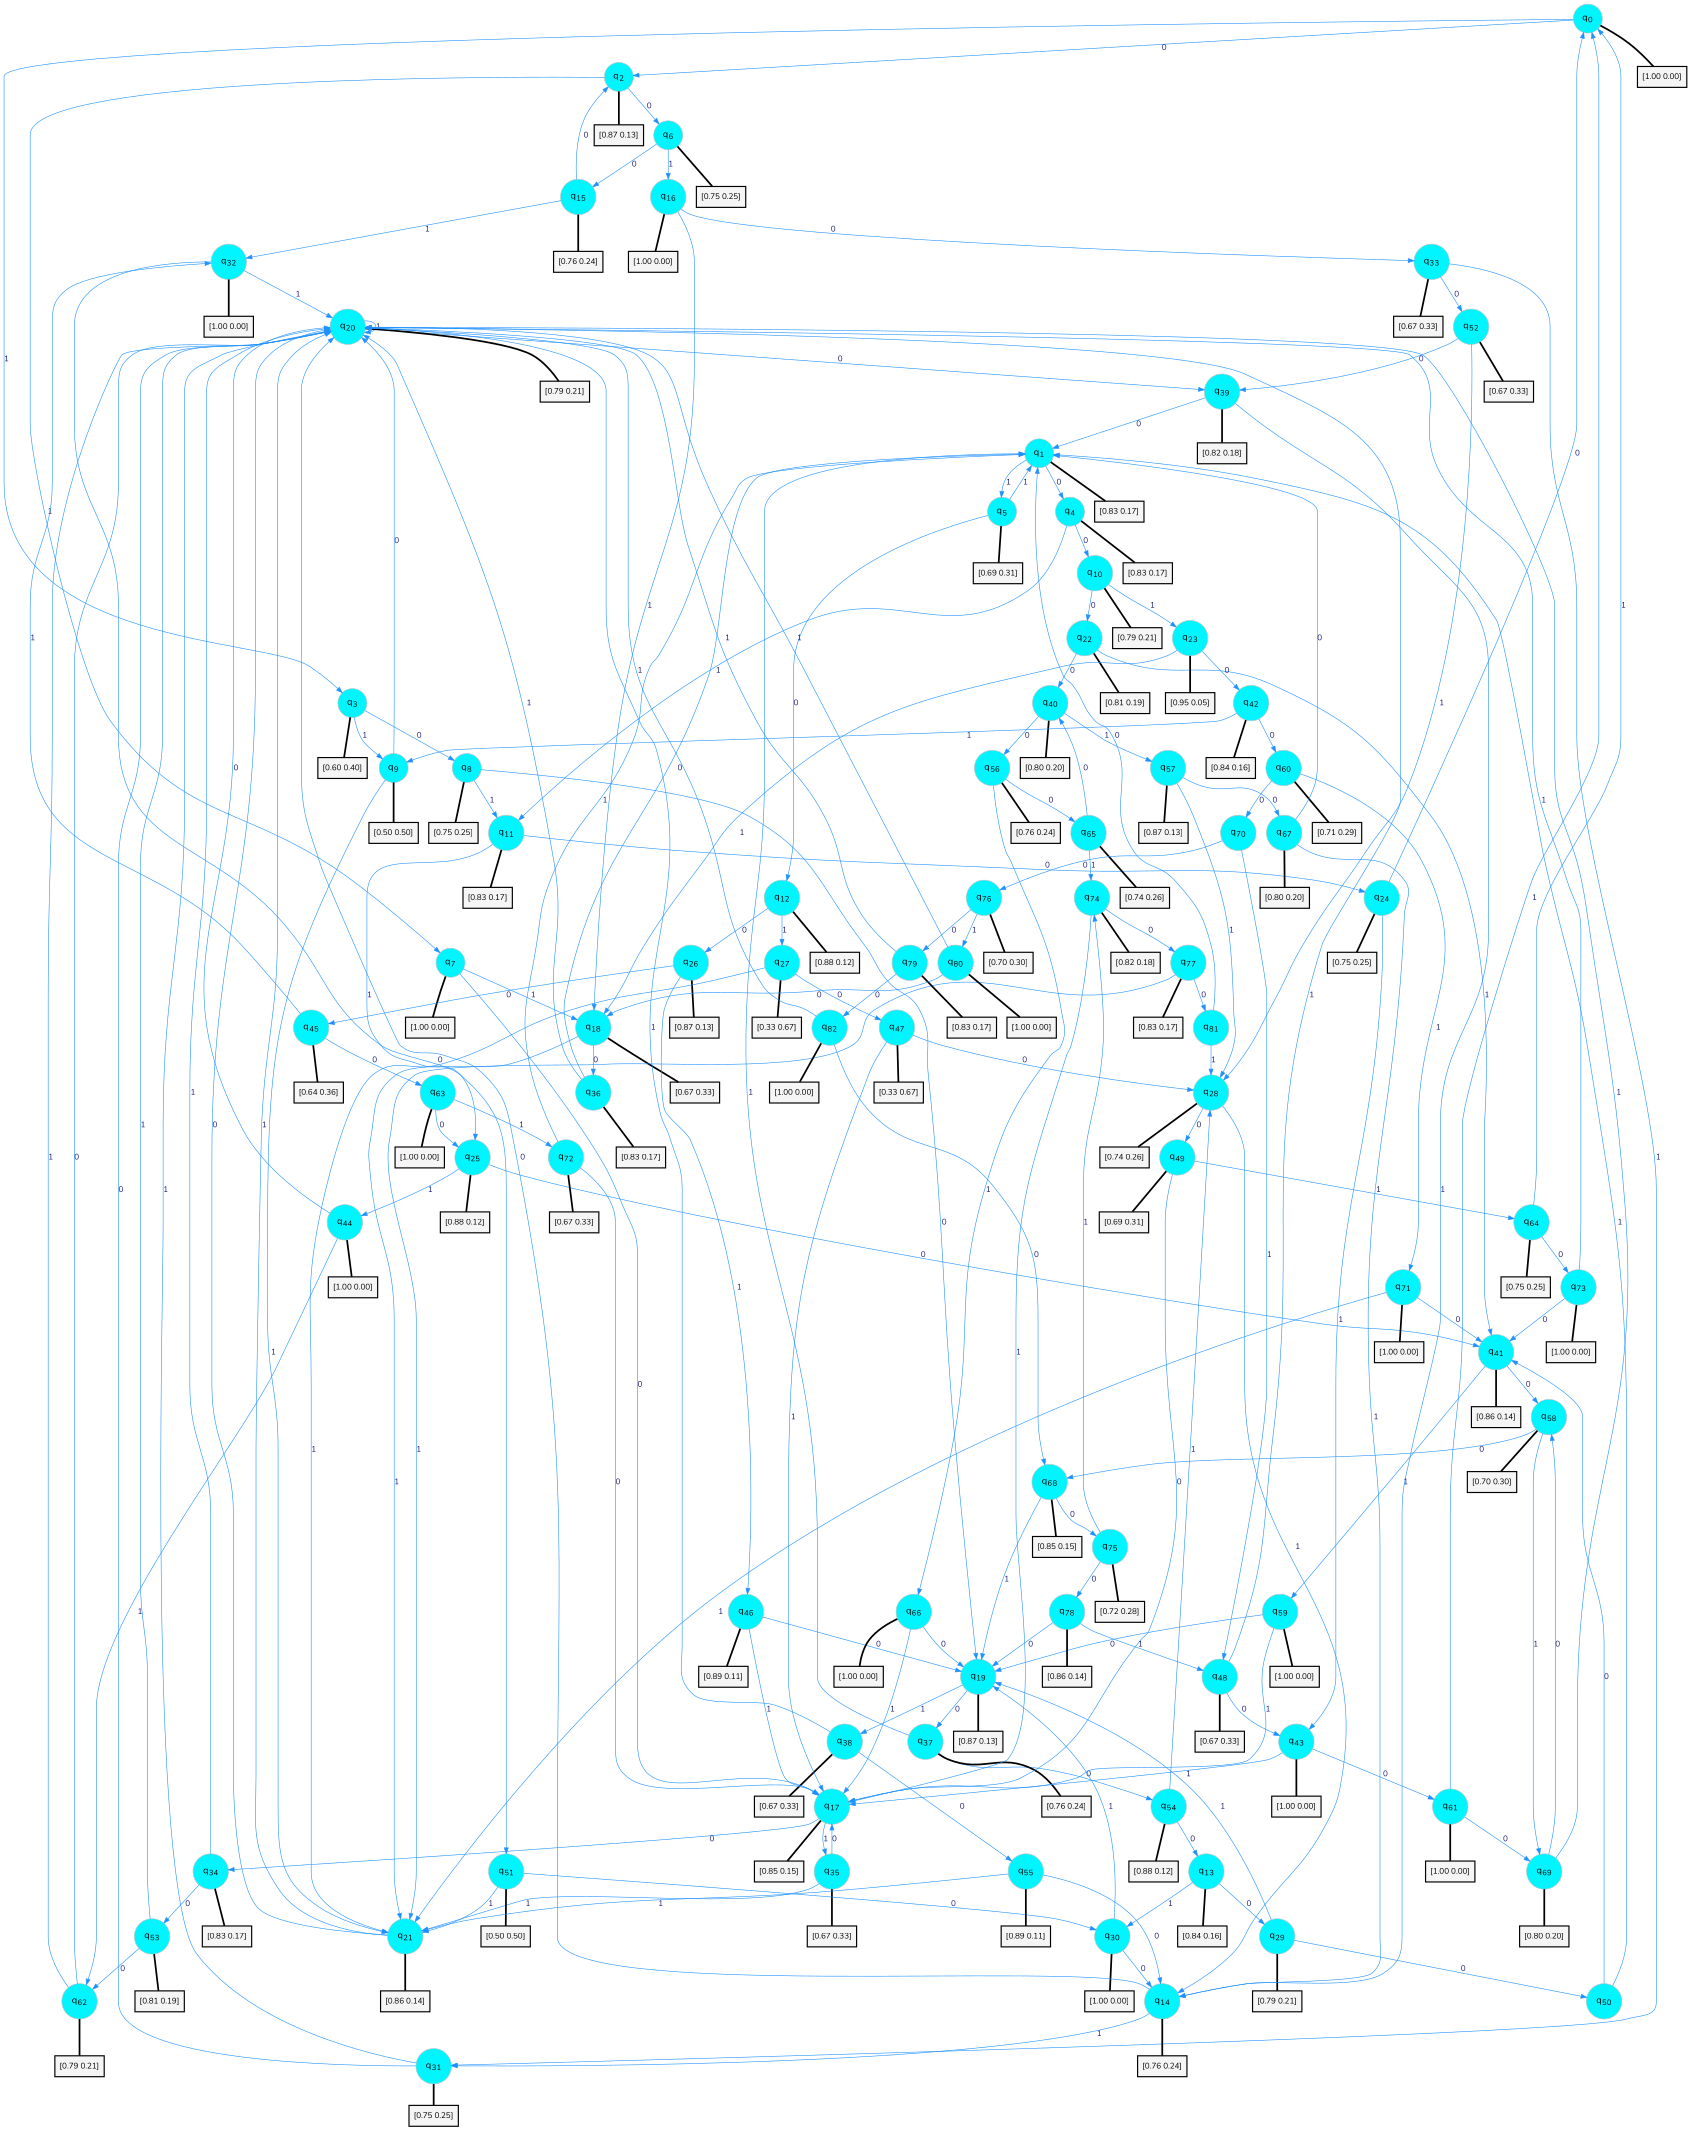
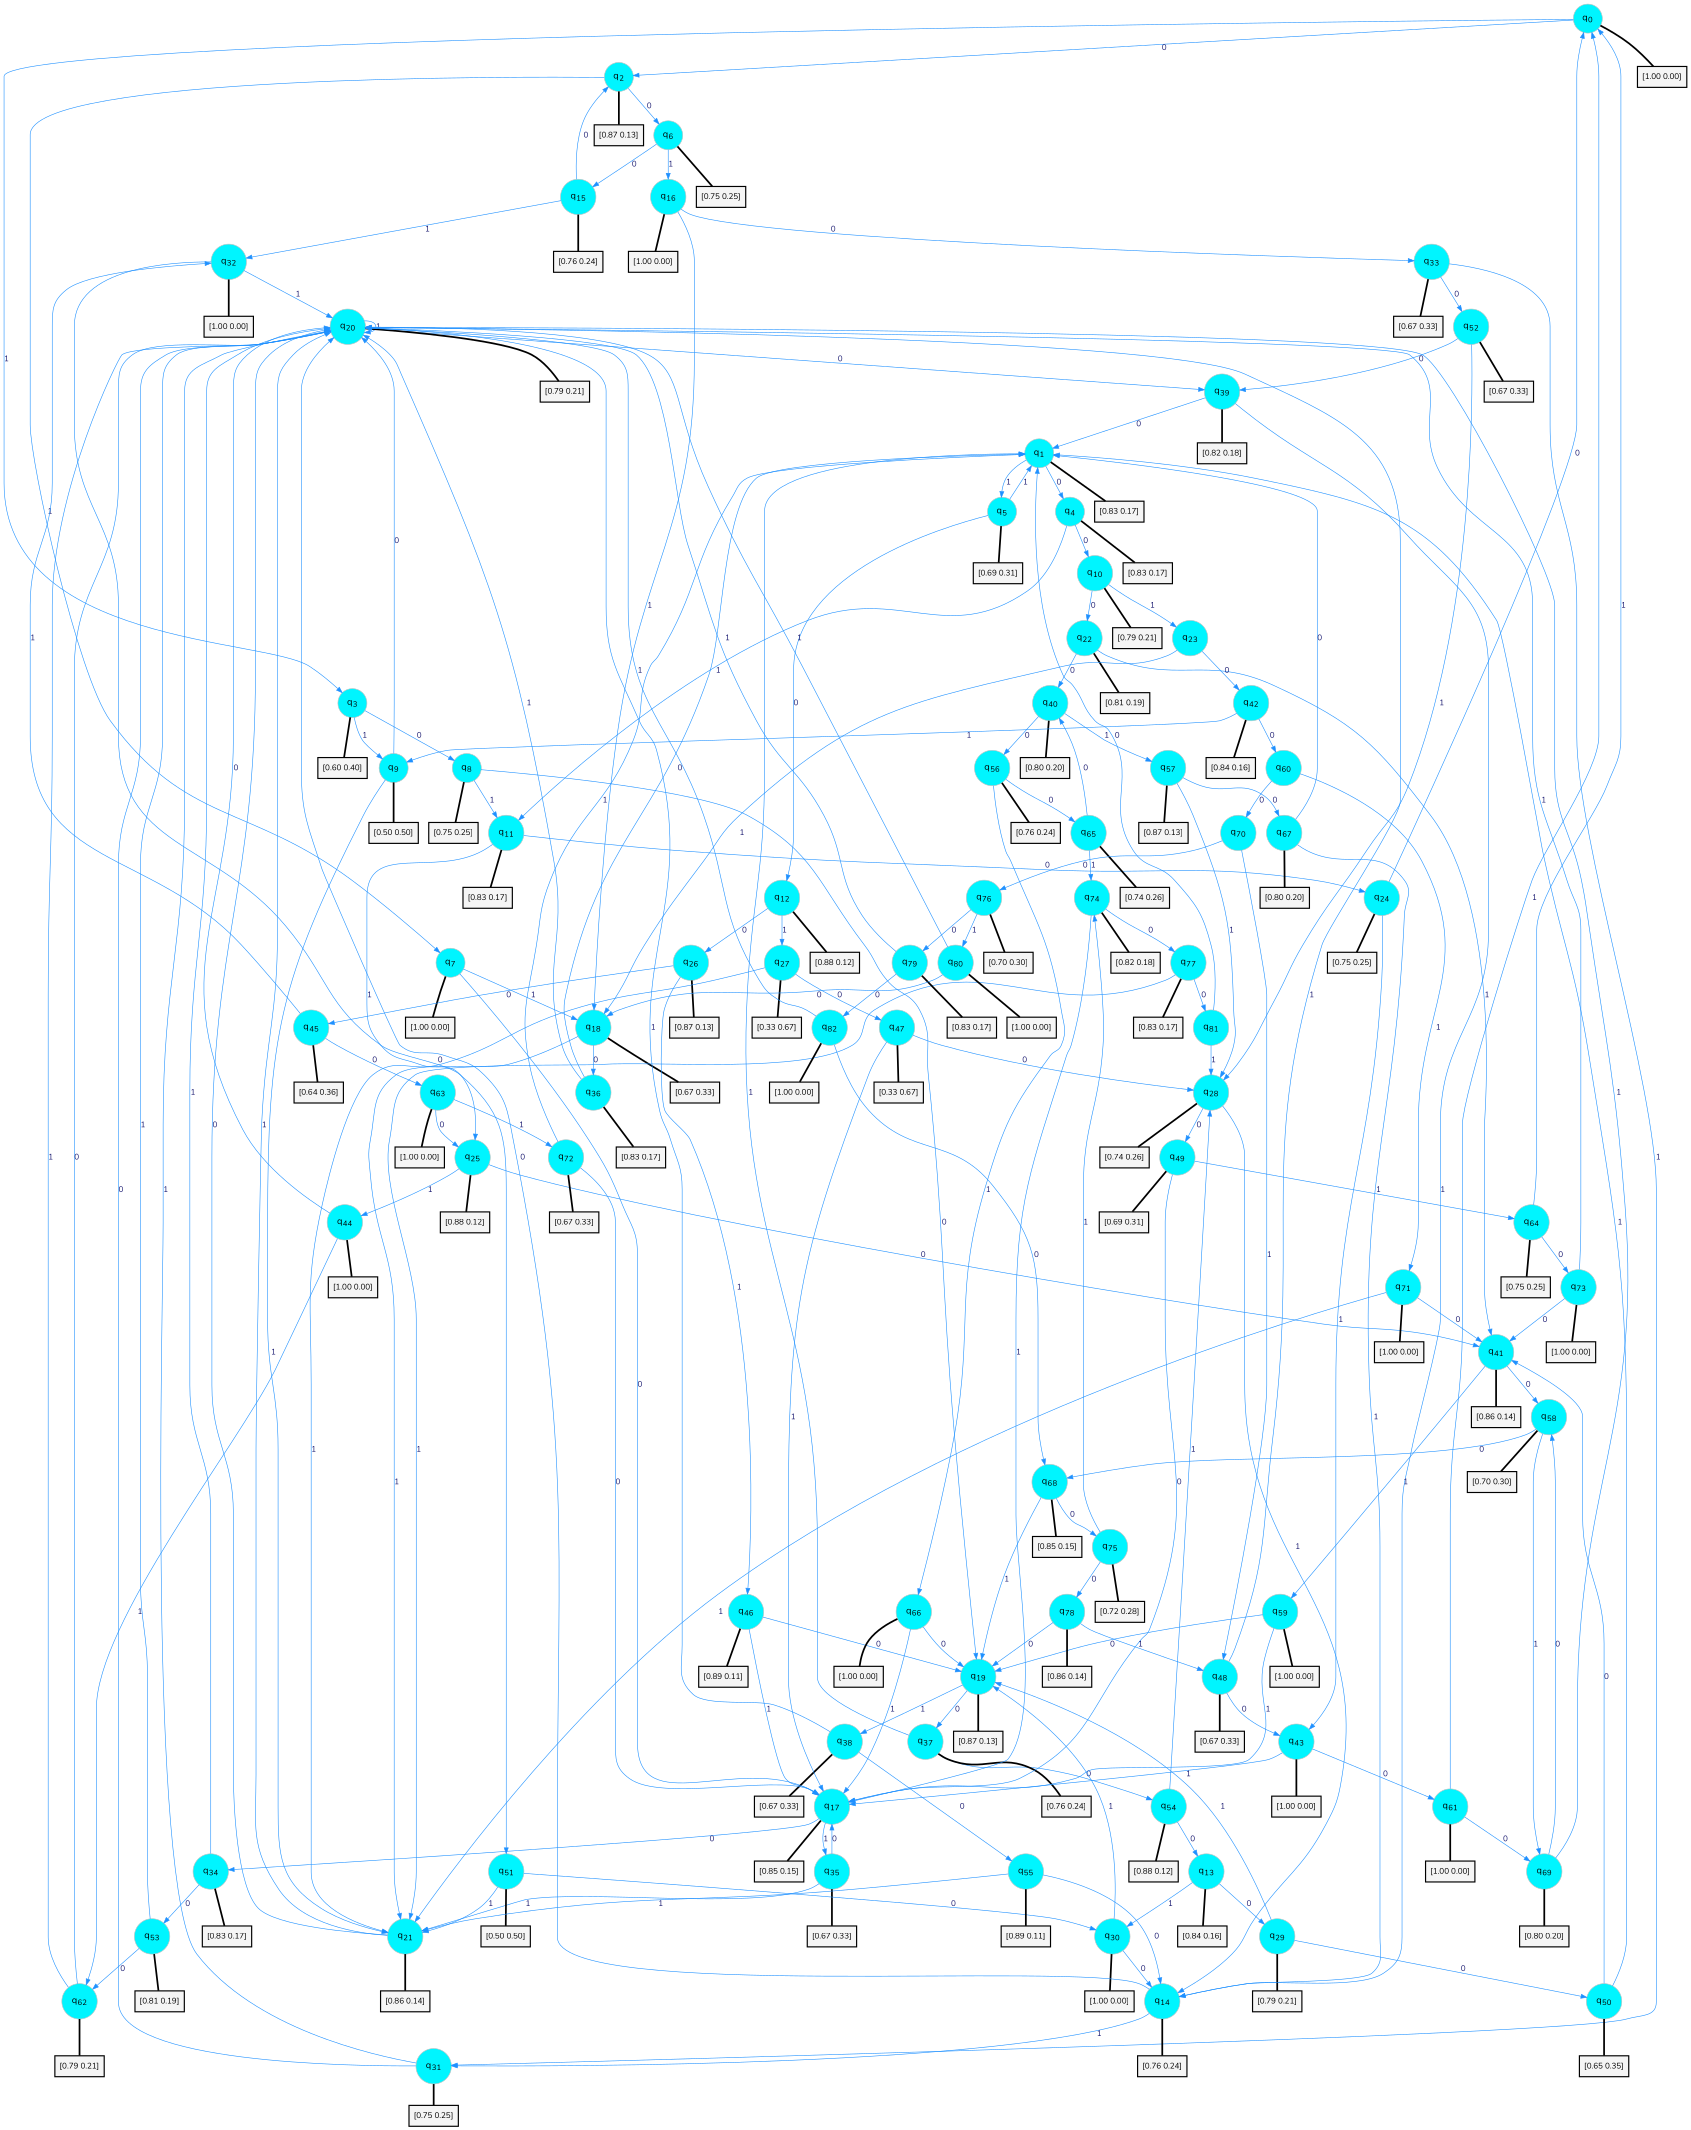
node "[0.95 0.05]": removed
node "[0.71 0.29]": removed
node "[0.65 0.35]": added
